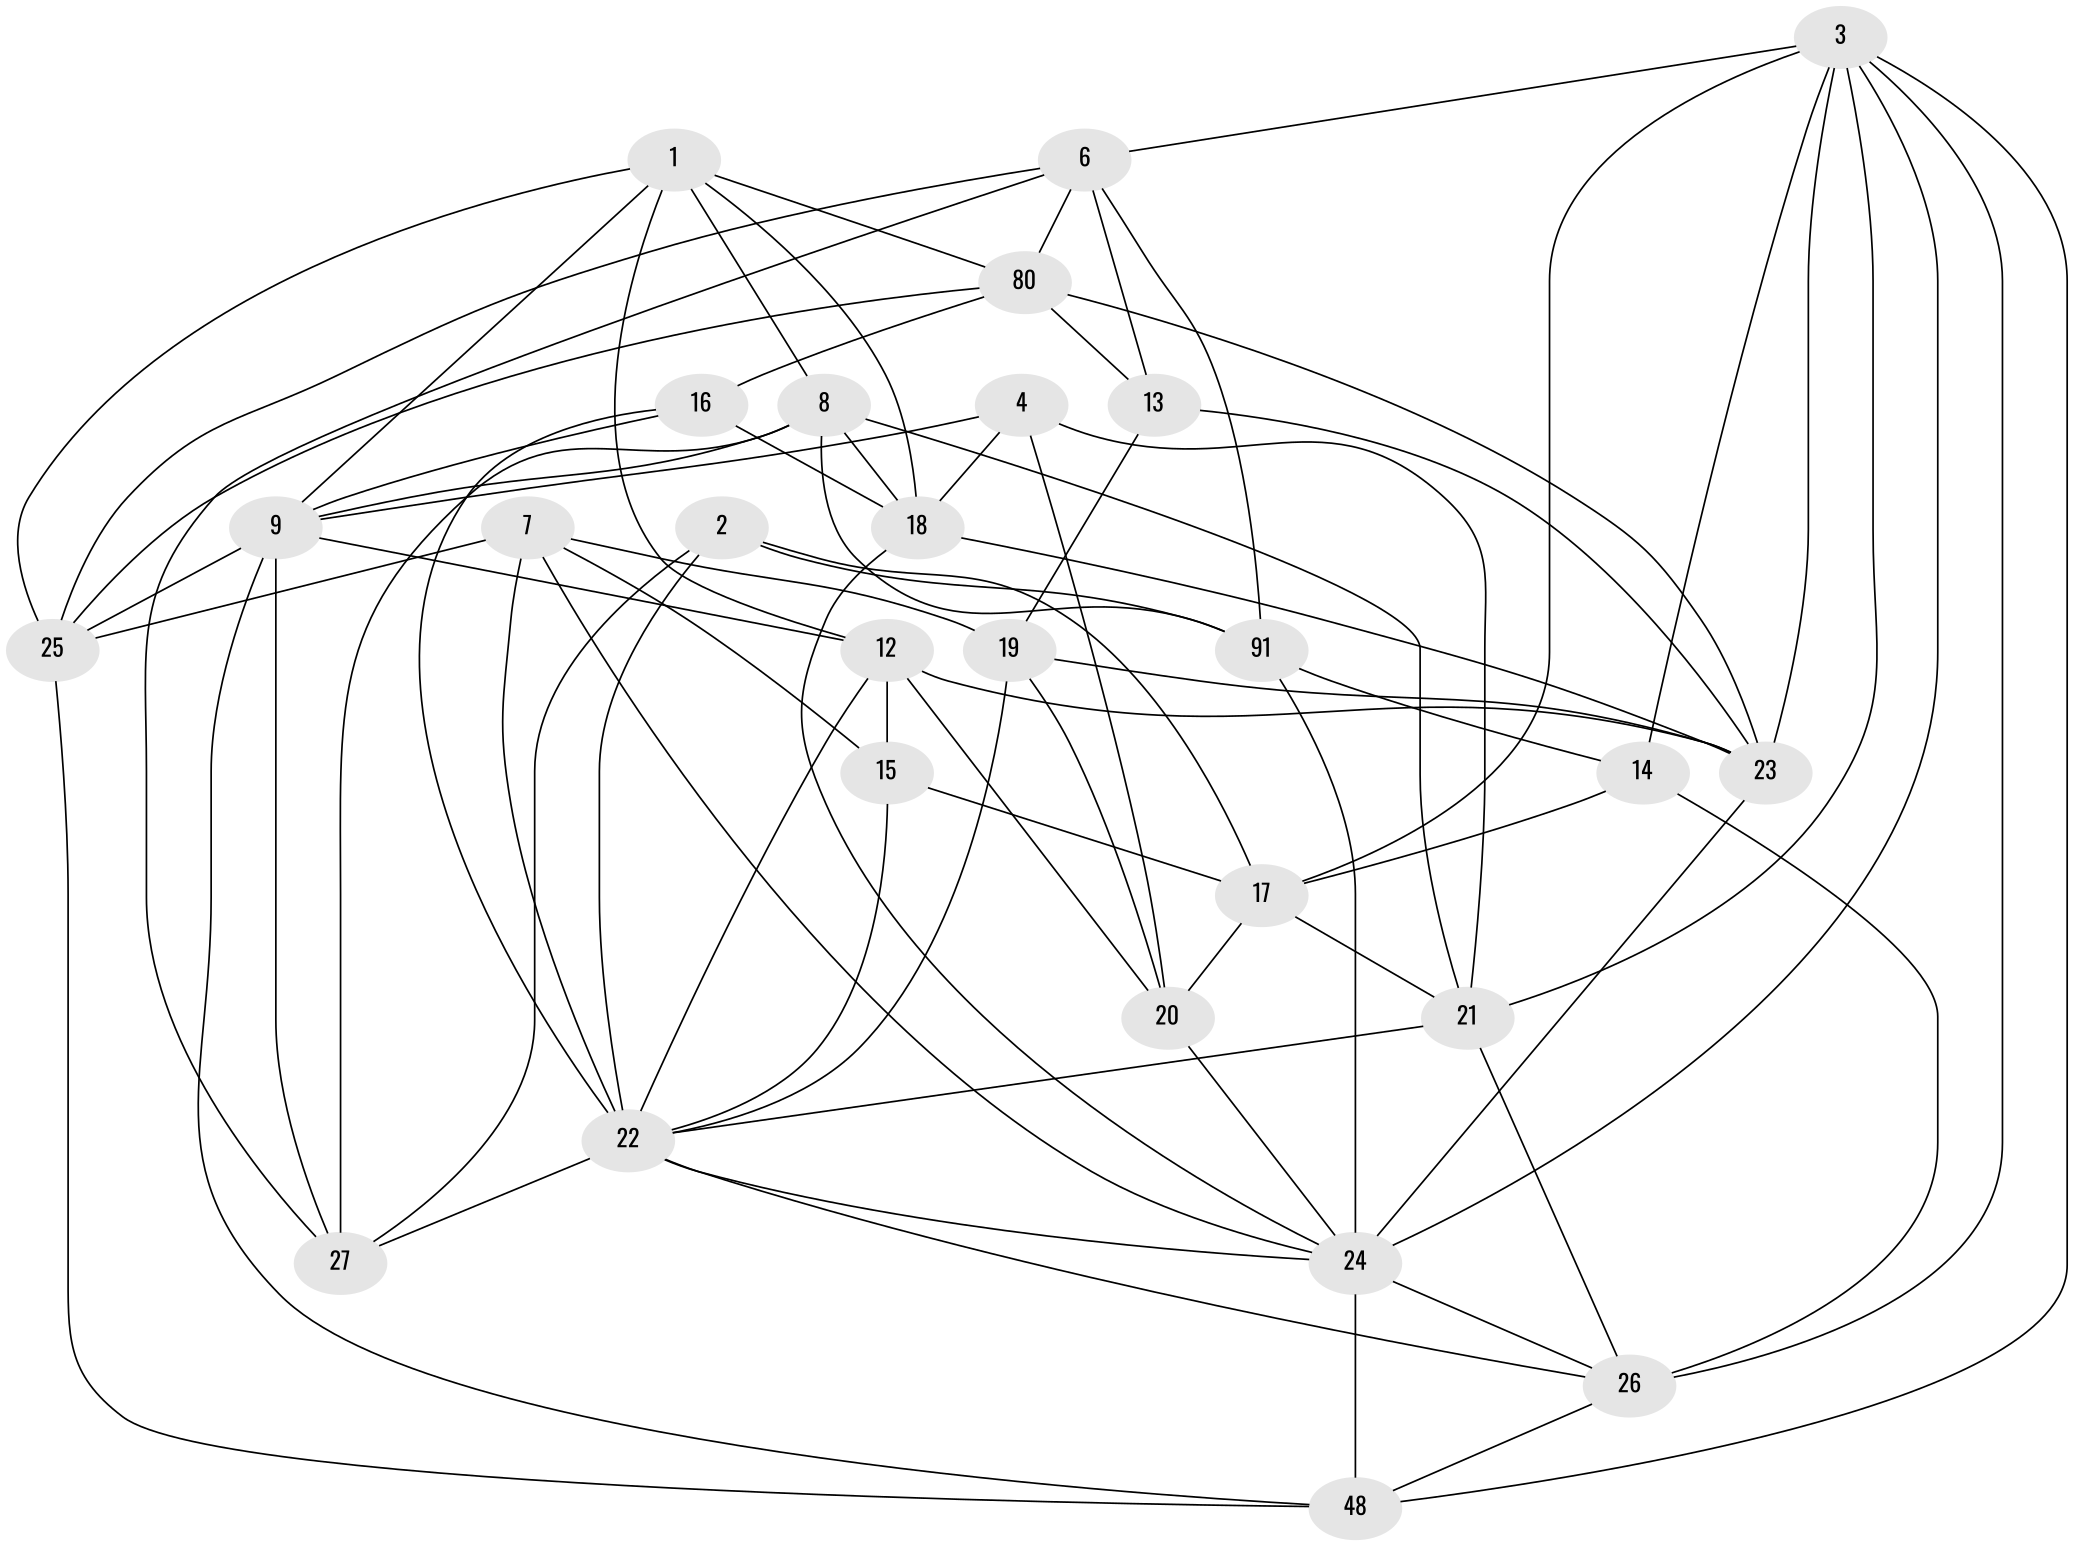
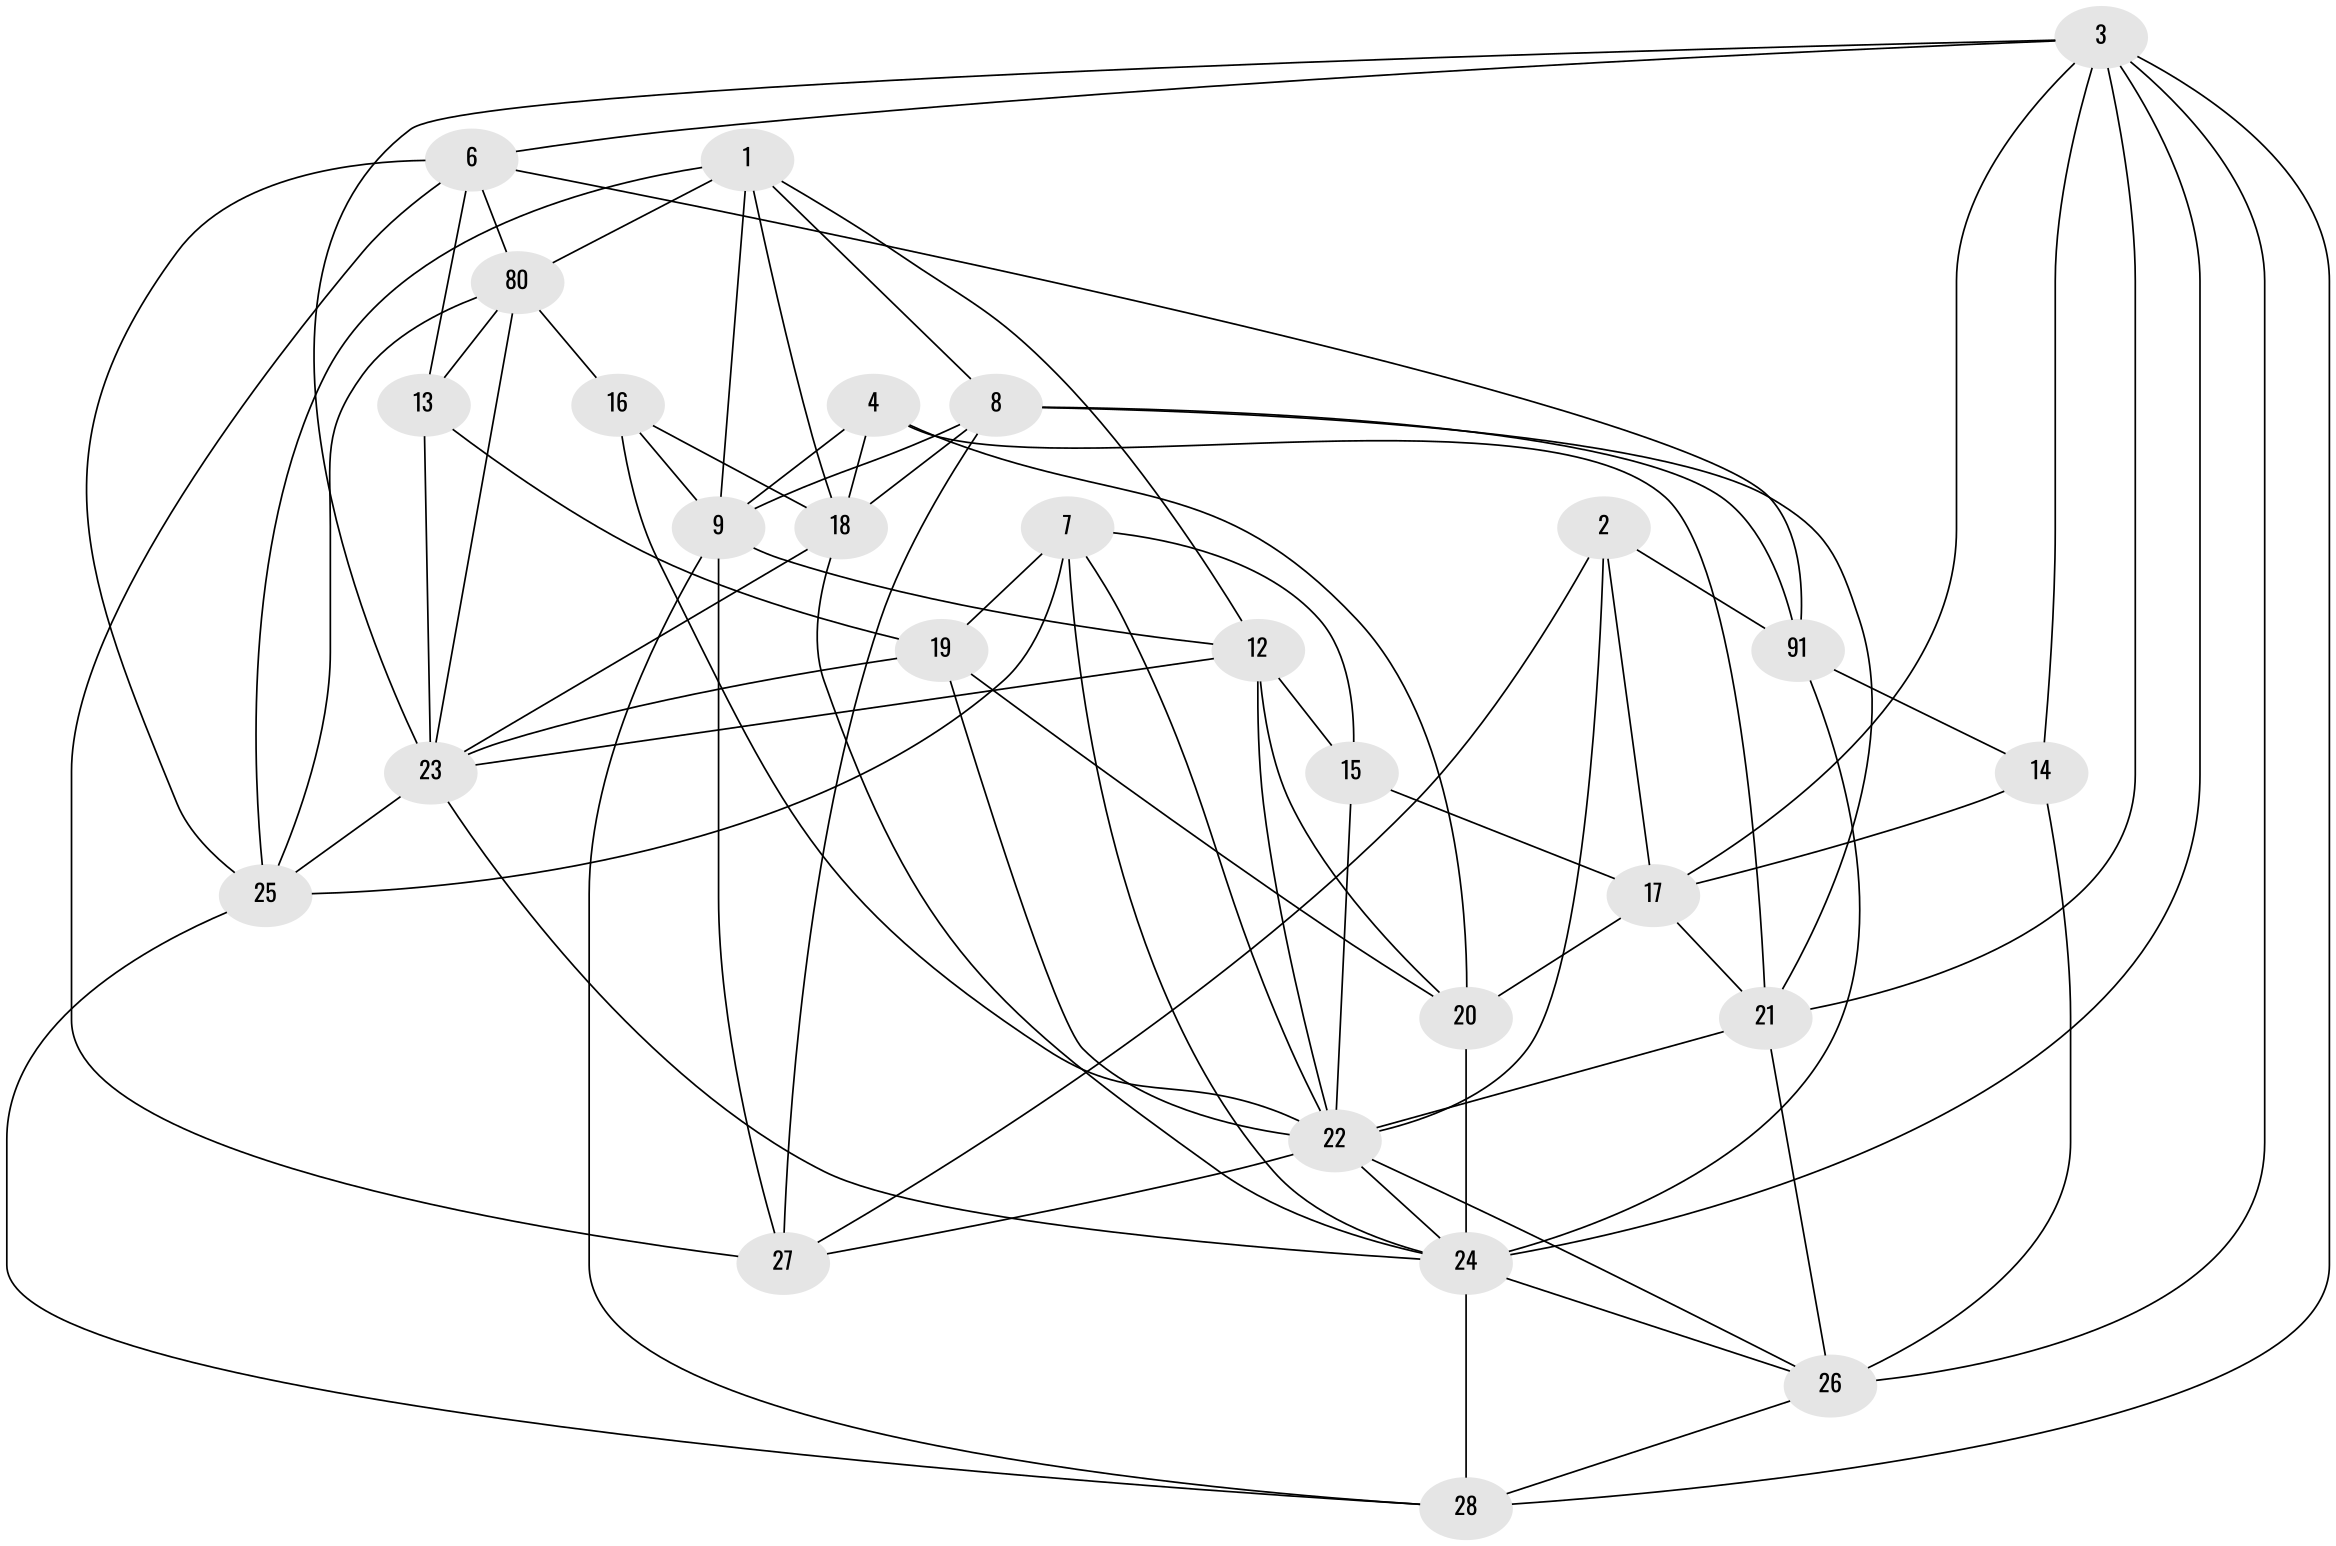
edge "9" -- "25": now "23" -- "25"
node "48": label "48" -> "28"
